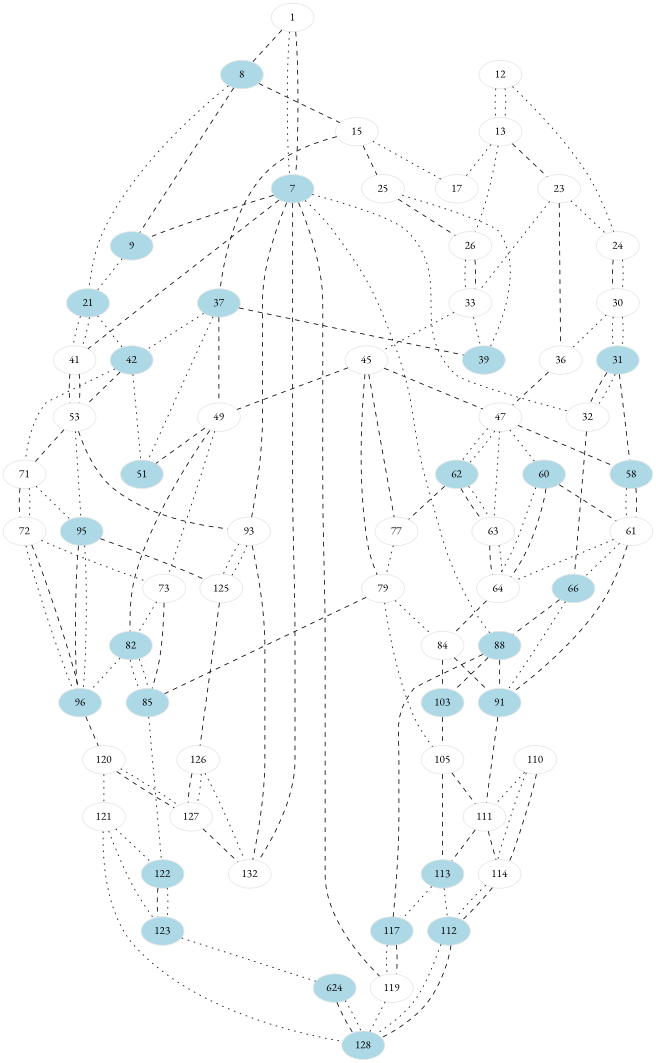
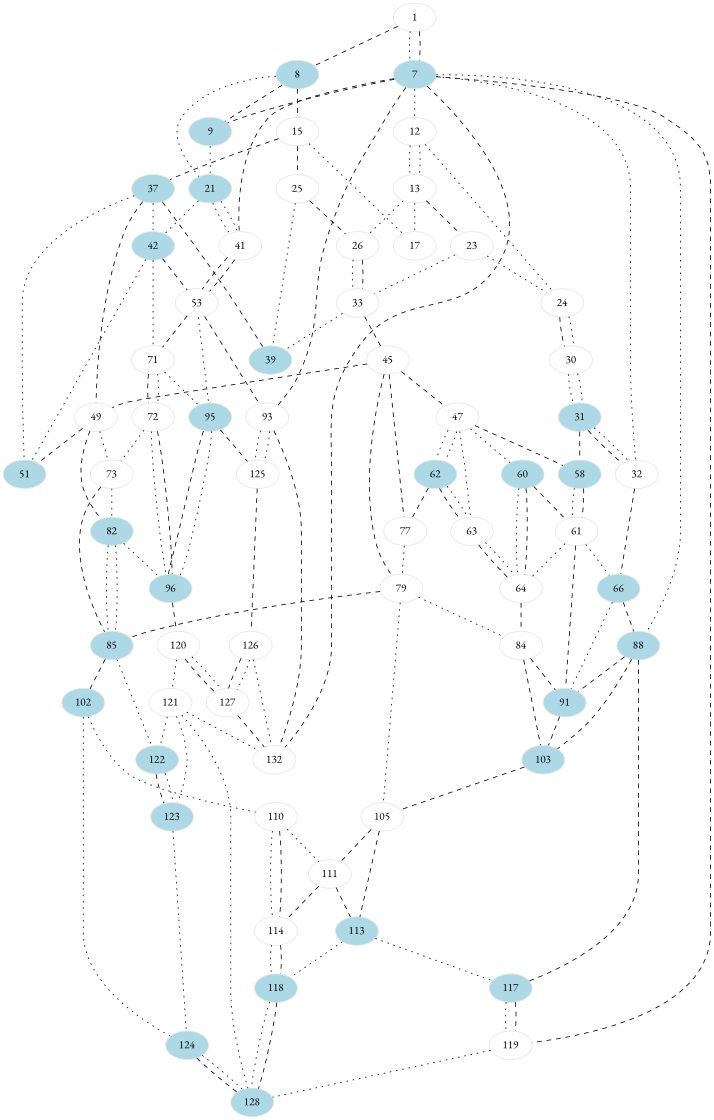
edge "7" -- "12": added
edge "33" -- "45": style dotted -> dashed
node "36": removed
node "102": added
edge "121" -- "132": added
edge "91" -- "111": now "91" -- "103"
node "112": label "112" -> "118"
node "624": label "624" -> "124"
